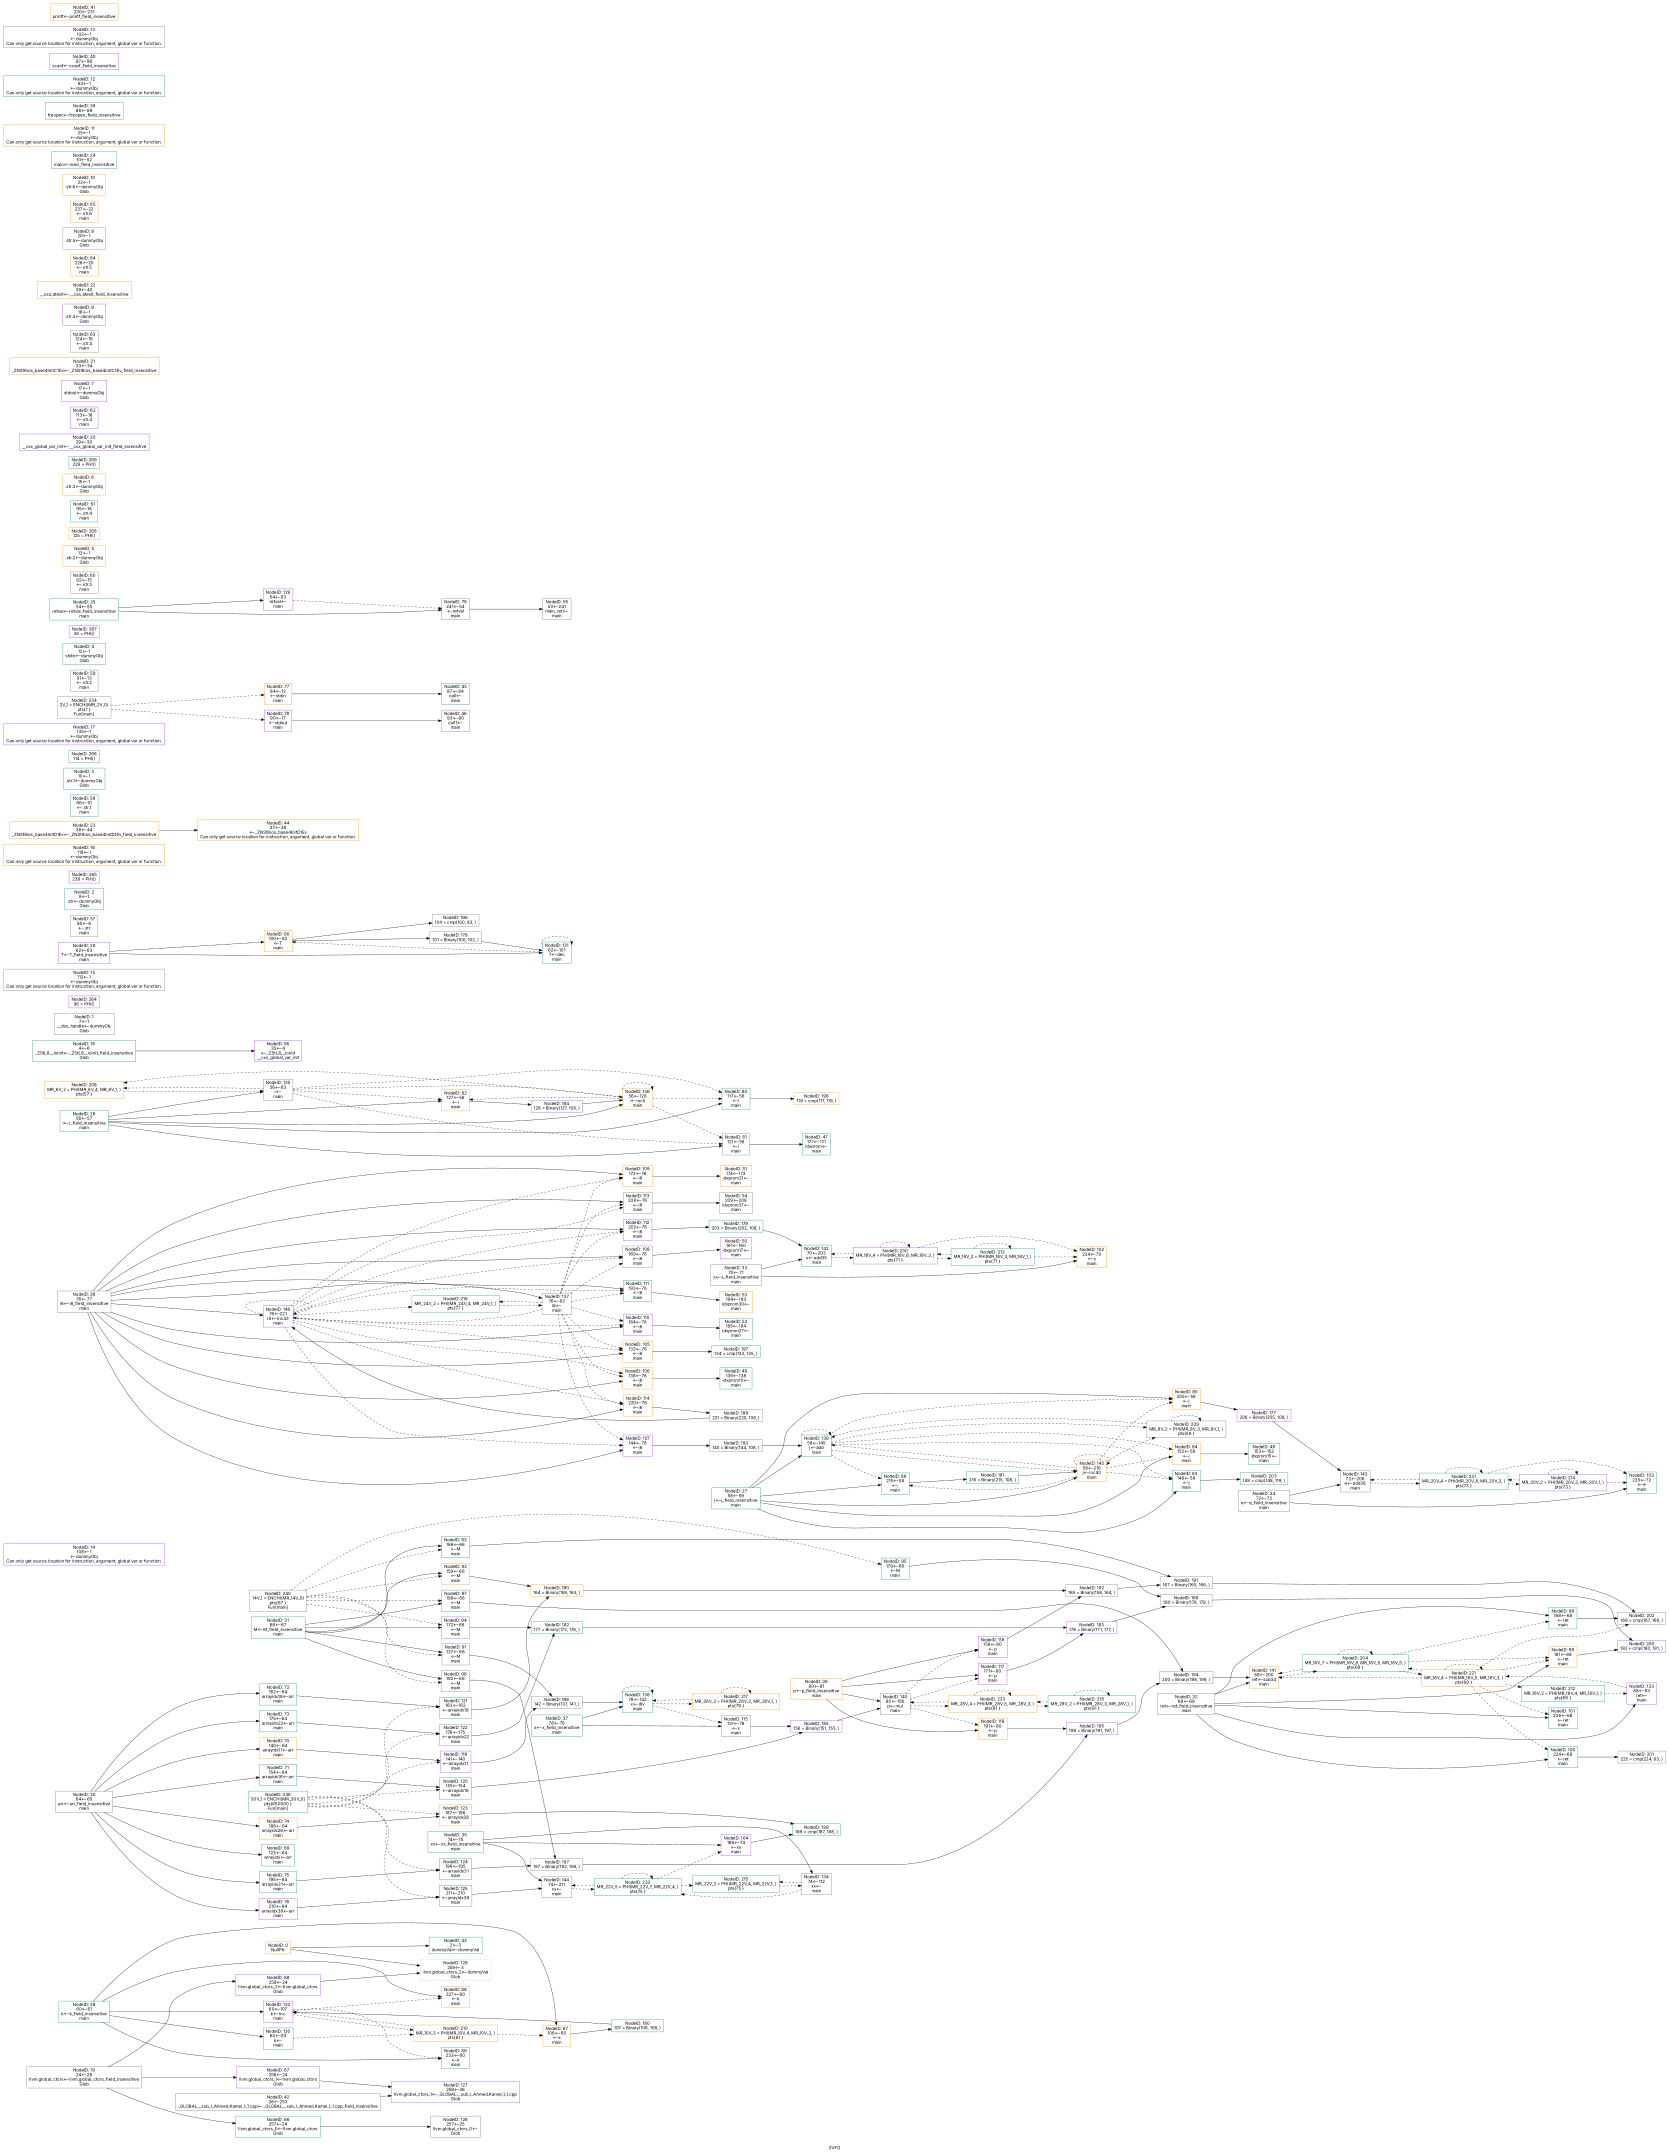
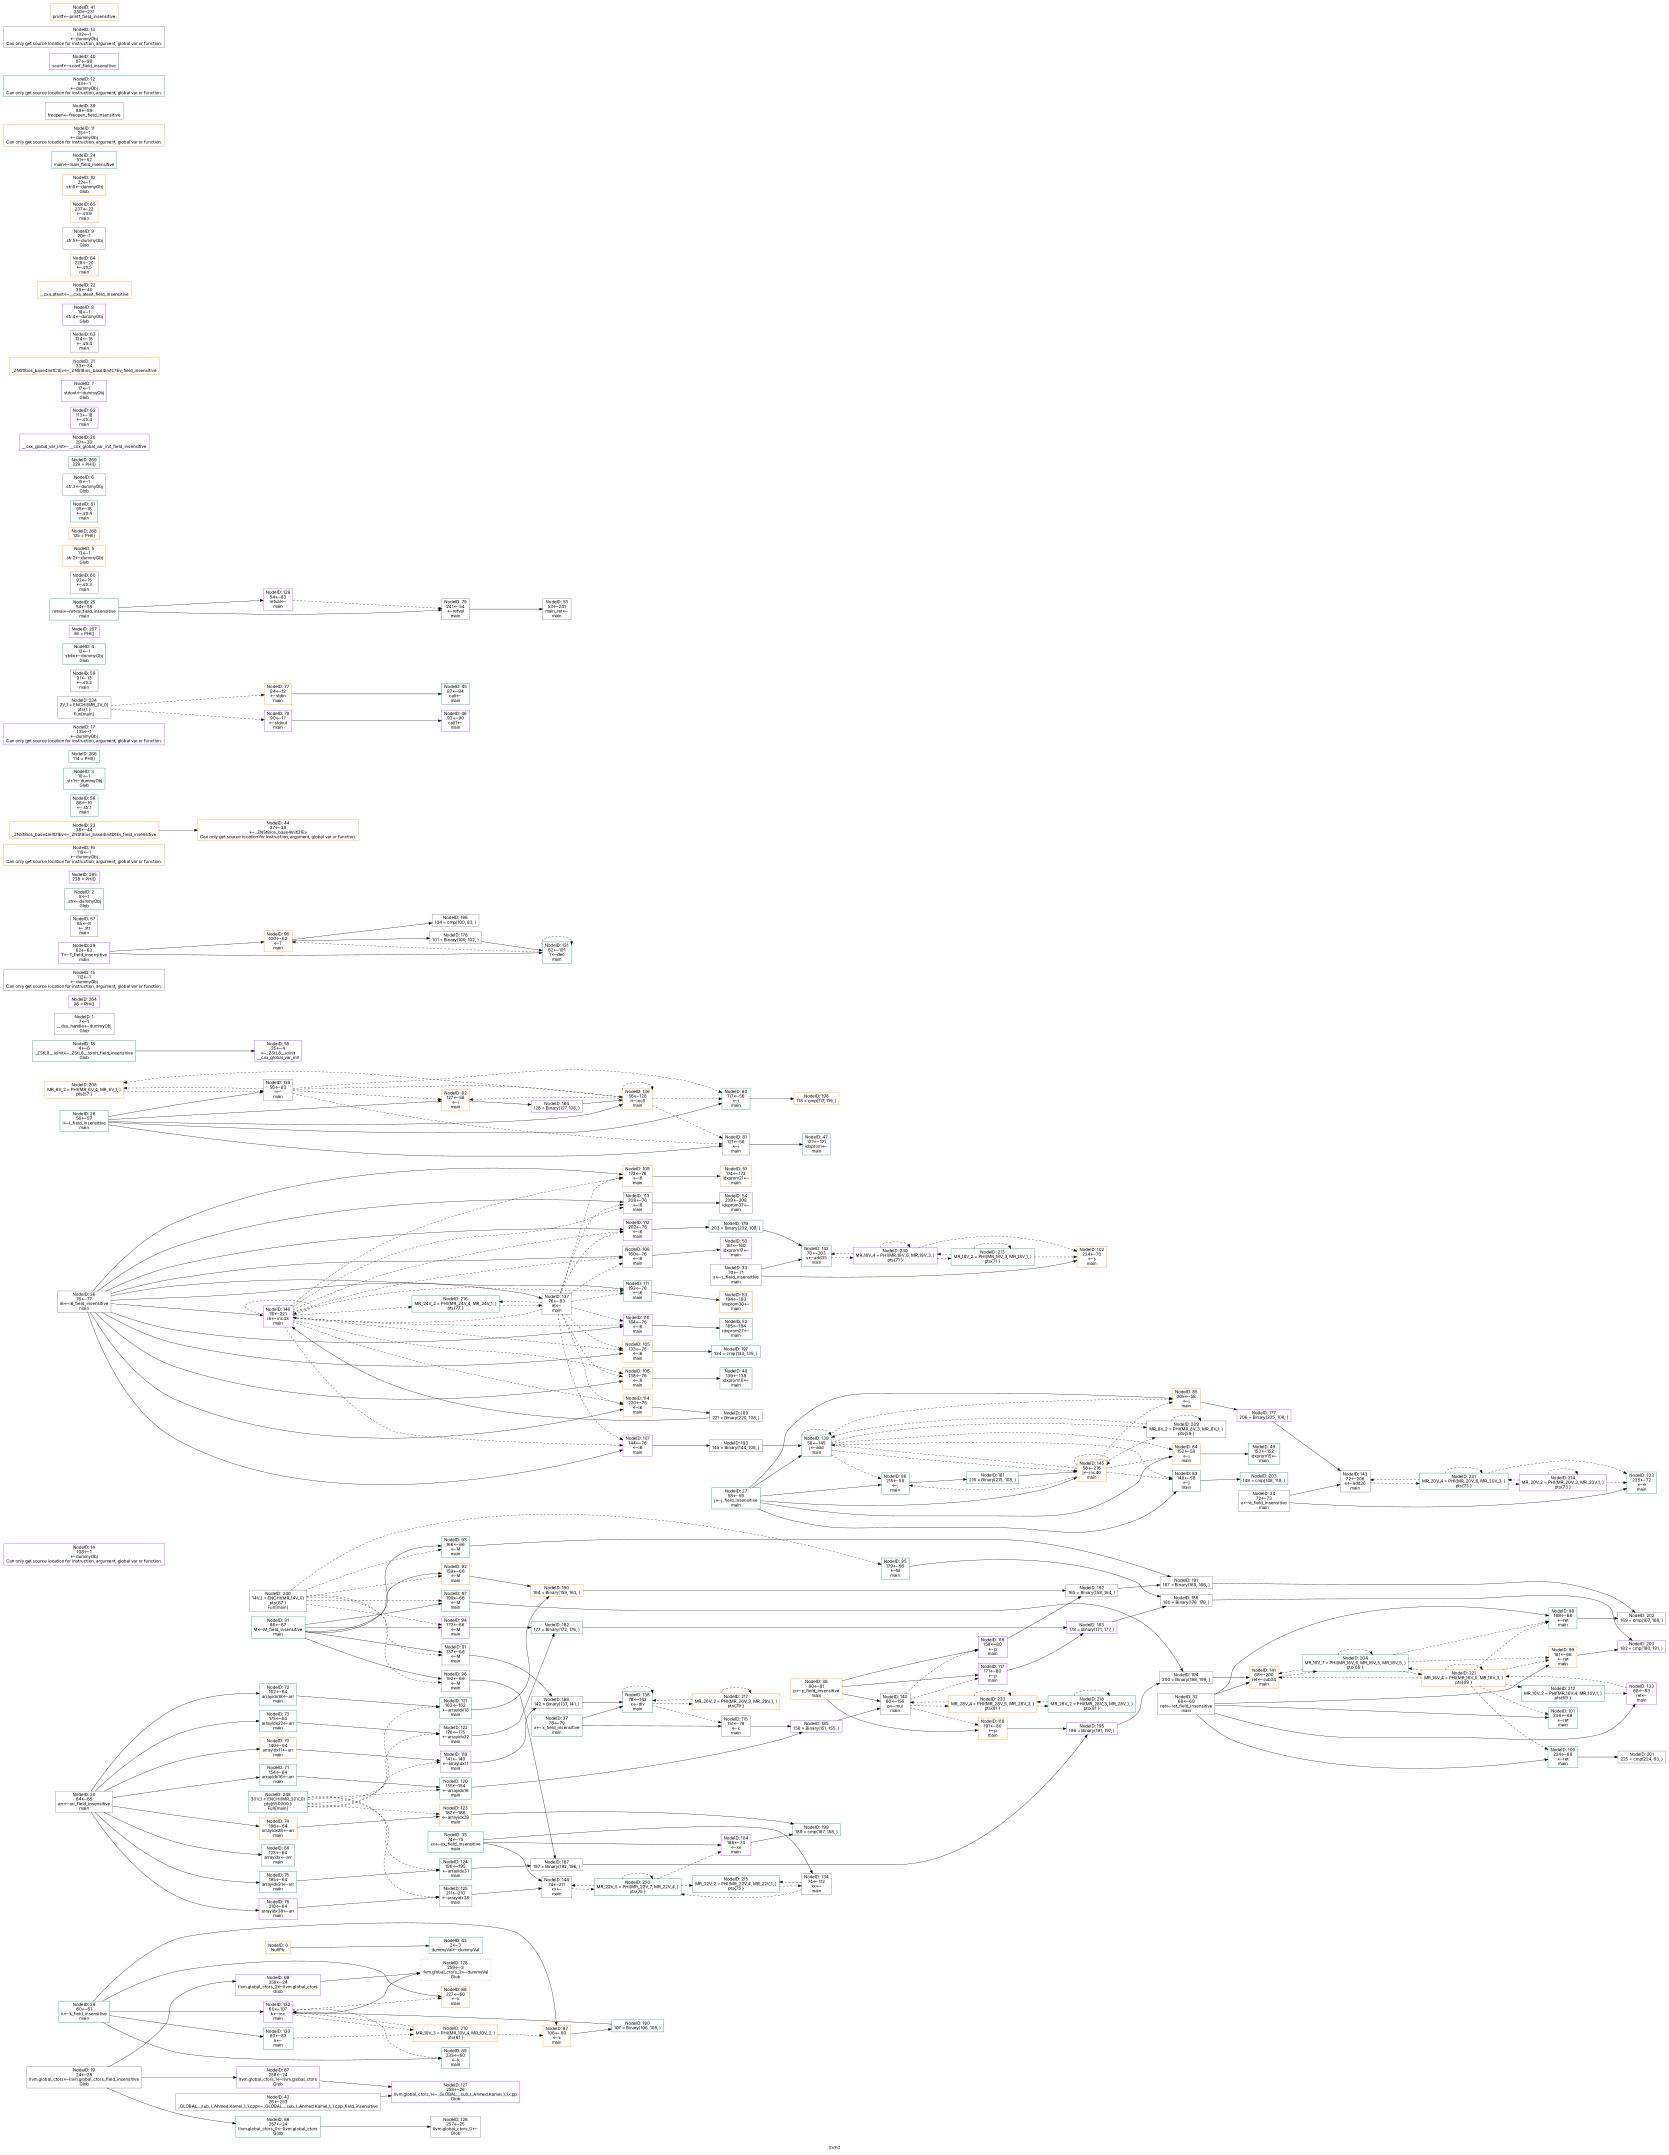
node "NodeID: 6": color darkorange -> gray40
edge "NodeID: 221" -> "NodeID: 202": now "NodeID: 221" -> "NodeID: 98"
edge "NodeID: 0" -> "NodeID: 128": now "NodeID: 132" -> "NodeID: 128"
